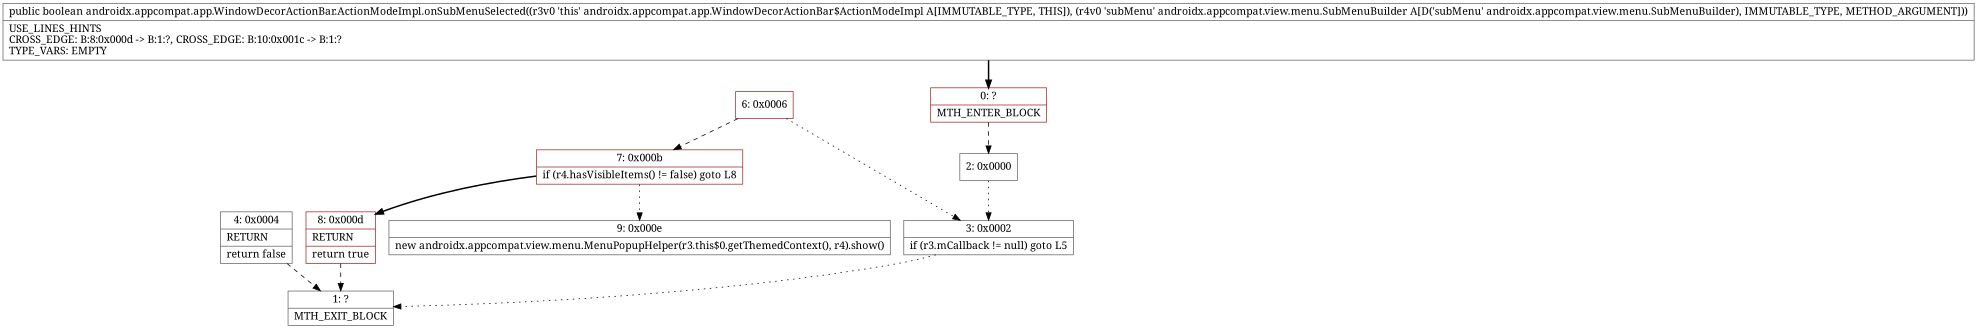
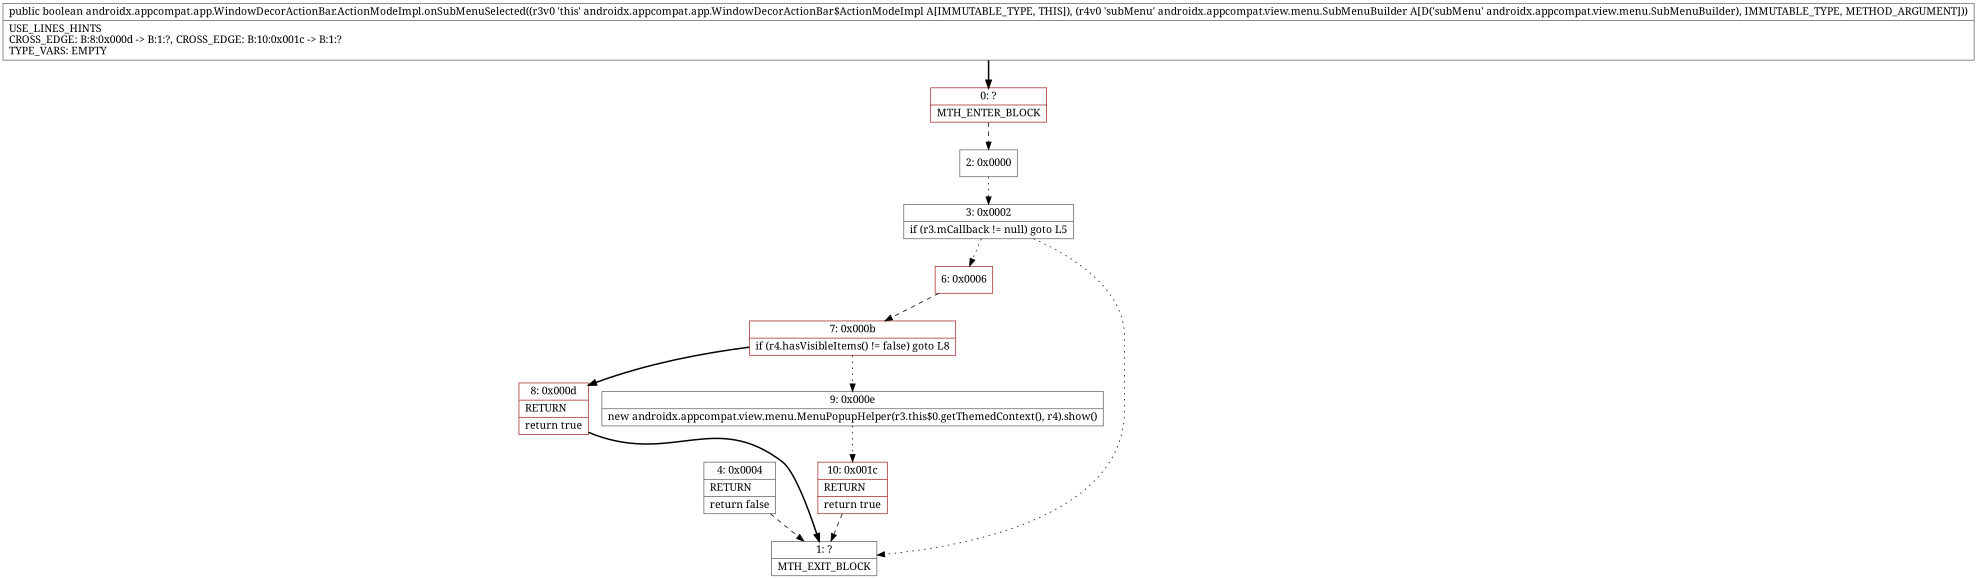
edge "6: 0x0006" -> "3: 0x0002": reversed
edge "8: 0x000d" -> "1: ?": style dashed -> bold
node "10: 0x001c": added
